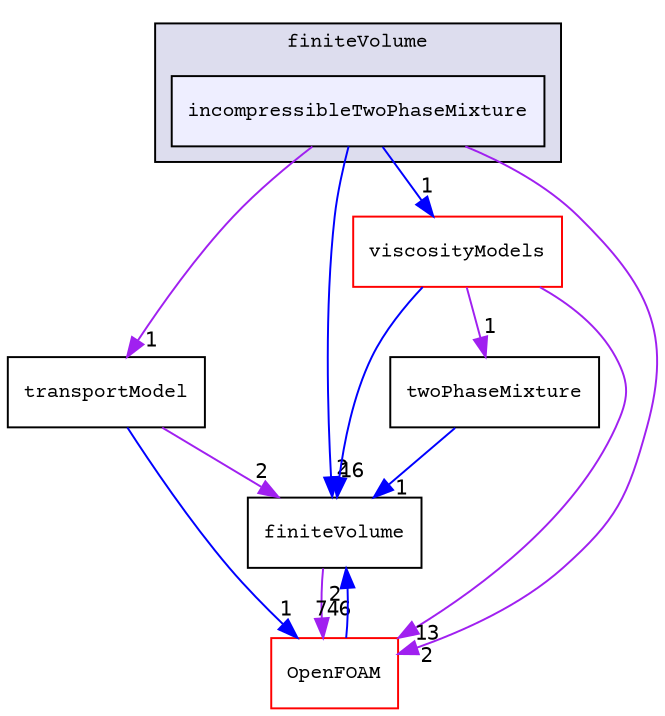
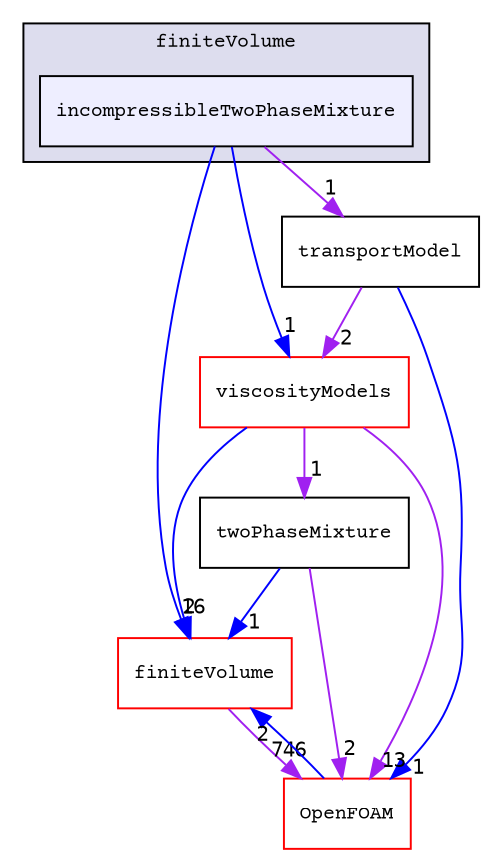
edge "incompressibleTwoPhaseMixture" -> "OpenFOAM": now "twoPhaseMixture" -> "OpenFOAM"
edge "transportModel" -> "finiteVolume": now "transportModel" -> "viscosityModels"
node "finiteVolume": color black -> red
